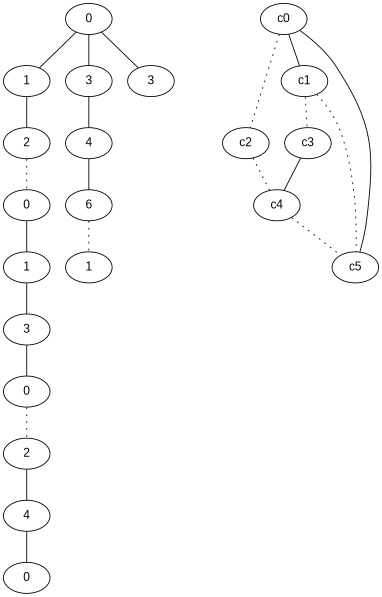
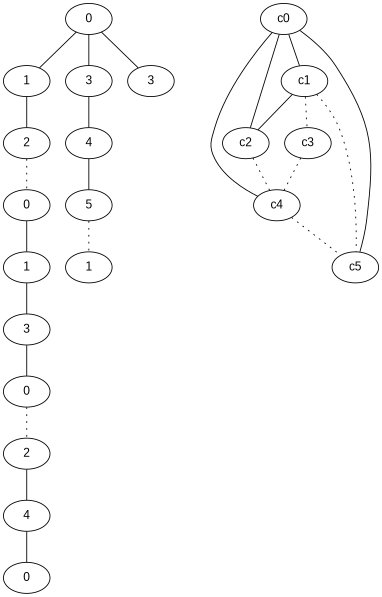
edge "c0" -- "c2": style dotted -> solid
edge "c1" -- "c2": added
edge "c0" -- "c4": added
edge "c3" -- "c4": style solid -> dotted
node "6": label "6" -> "5"
